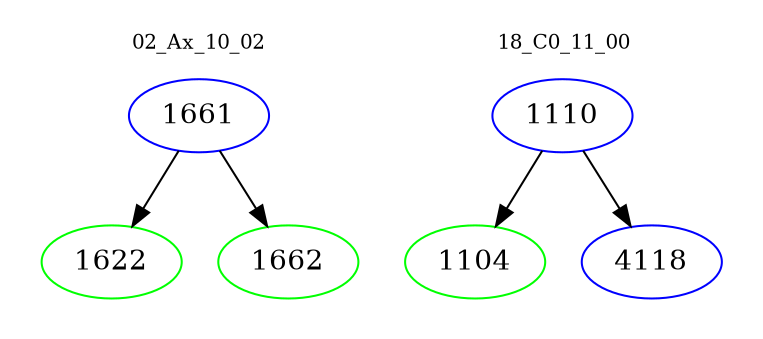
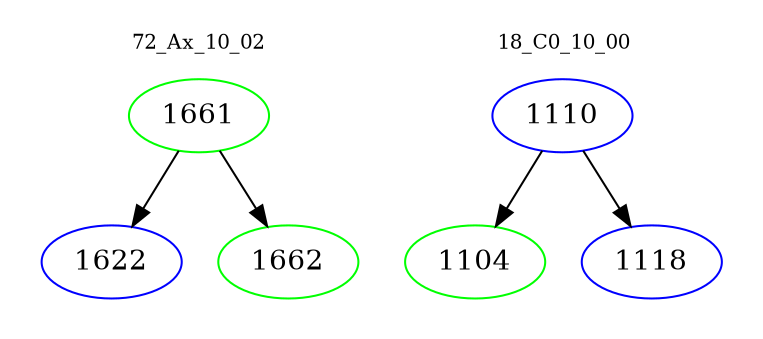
cluster "02_Ax_10_02": label "02_Ax_10_02" -> "72_Ax_10_02"
cluster "18_C0_11_00": label "18_C0_11_00" -> "18_C0_10_00"
node "1661": color blue -> green
node "1622": color green -> blue
node "4118": label "4118" -> "1118"
